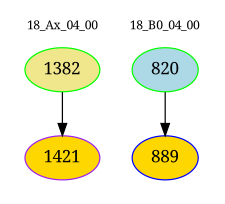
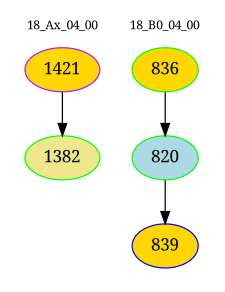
node "836": added
edge "1382" -> "1421": reversed
node "889": label "889" -> "839"
